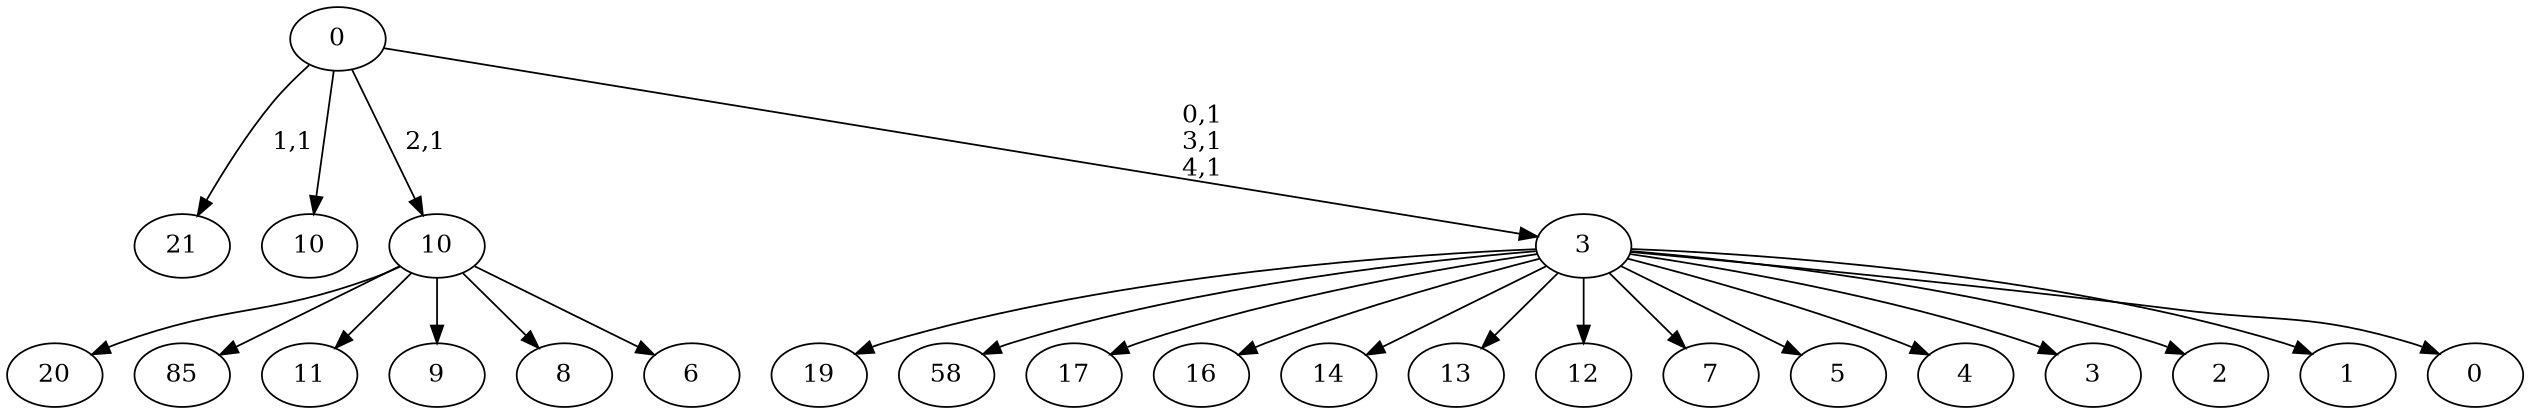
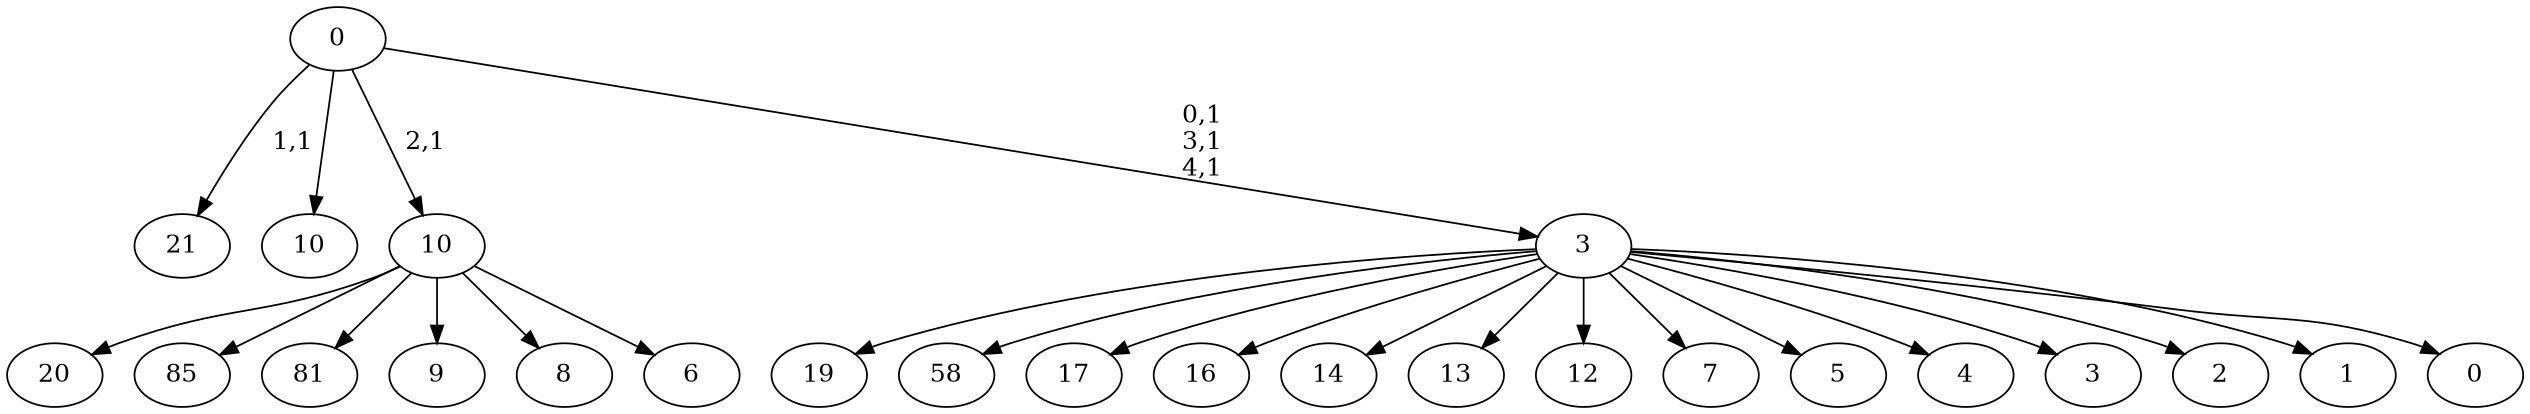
node "11": label "11" -> "81"
